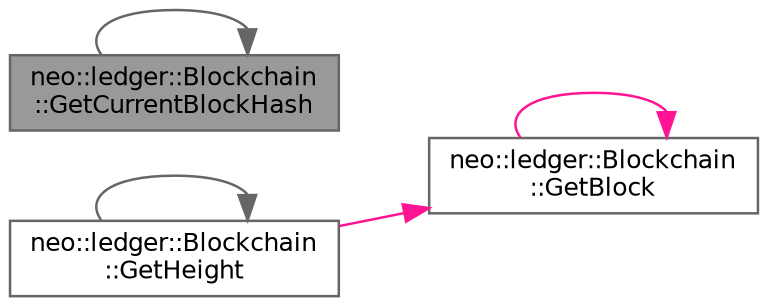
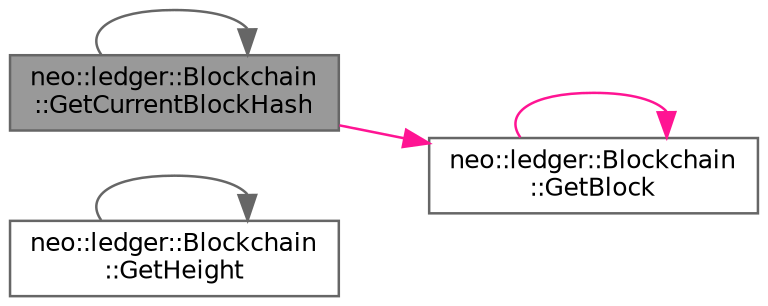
edge "neo::ledger::Blockchain ::GetHeight" -> "neo::ledger::Blockchain ::GetBlock": now "neo::ledger::Blockchain ::GetCurrentBlockHash" -> "neo::ledger::Blockchain ::GetBlock"
